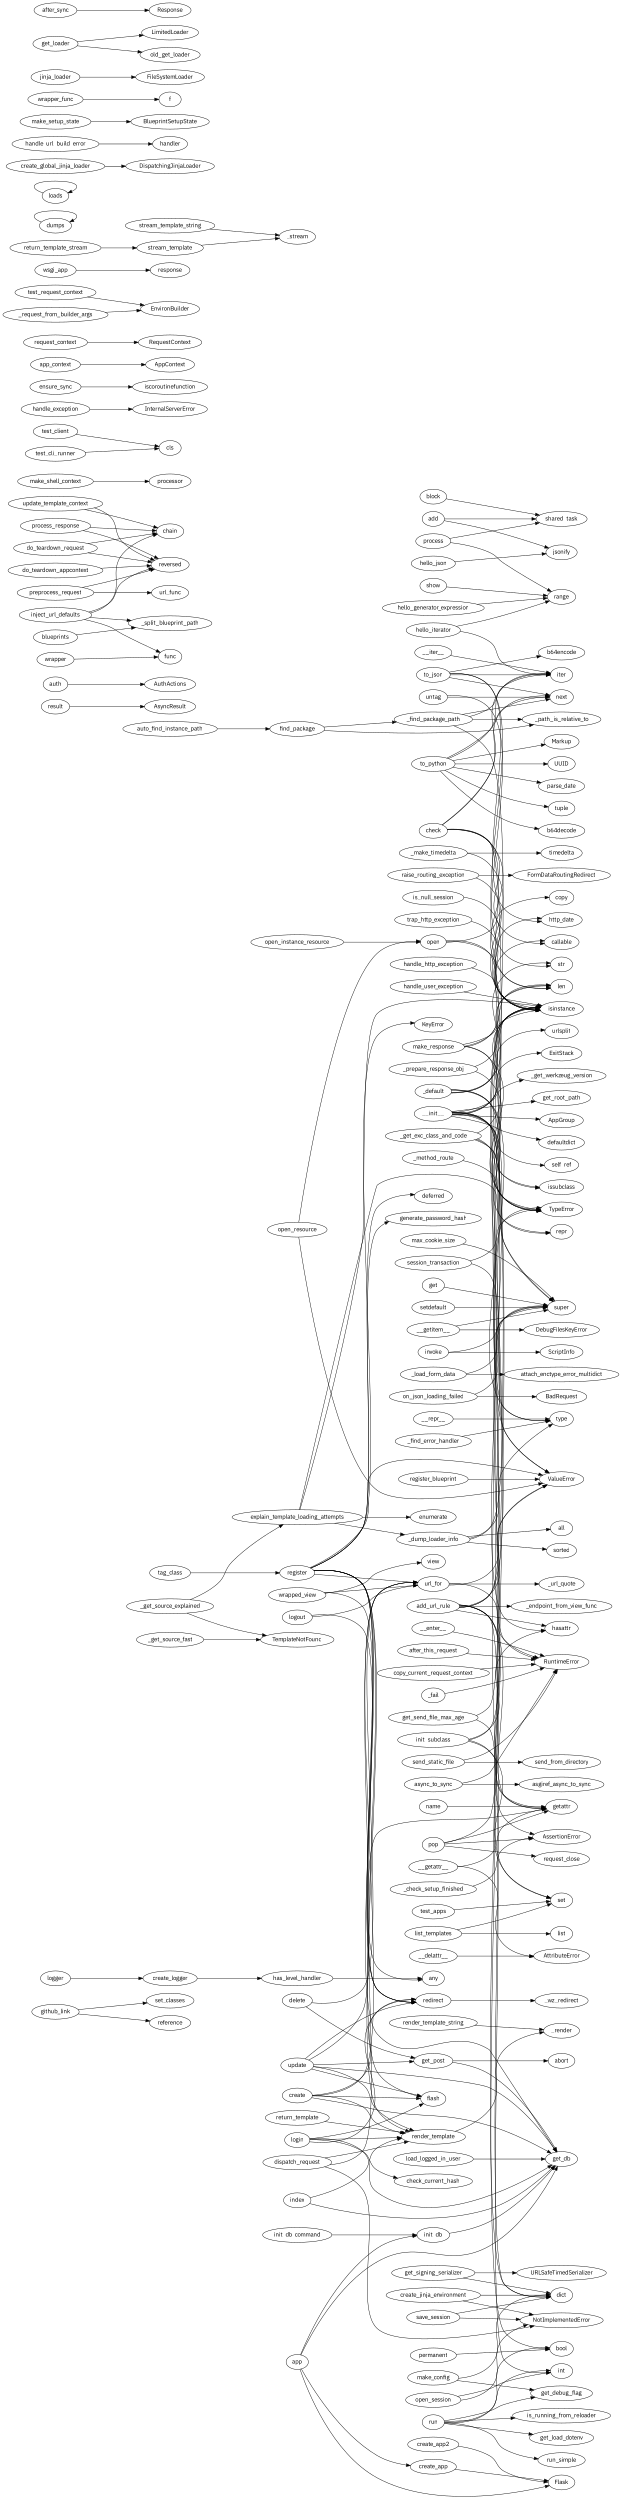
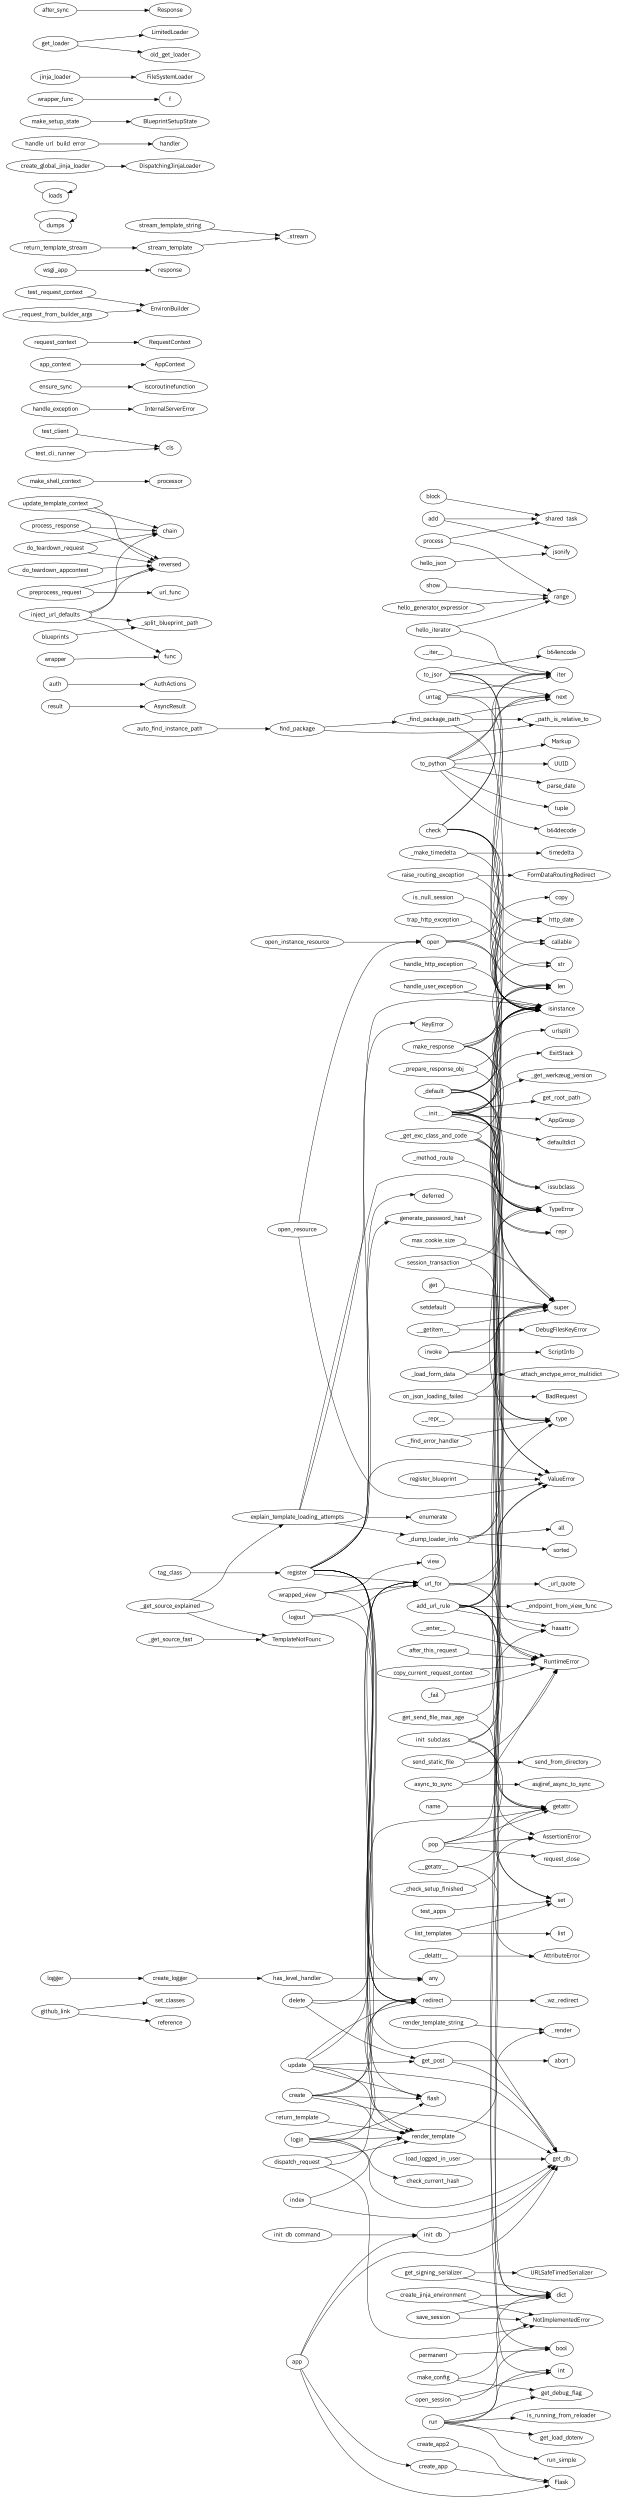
edge "_find_package_path" -> "iter": now "untag" -> "iter"
node "self_ref": removed
edge "delete" -> "redirect": added
